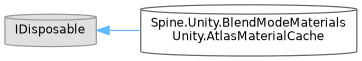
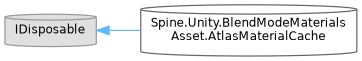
node "Spine.Unity.BlendModeMaterials Unity.AtlasMaterialCache": label "Spine.Unity.BlendModeMaterials Unity.AtlasMaterialCache" -> "Spine.Unity.BlendModeMaterials Asset.AtlasMaterialCache"
